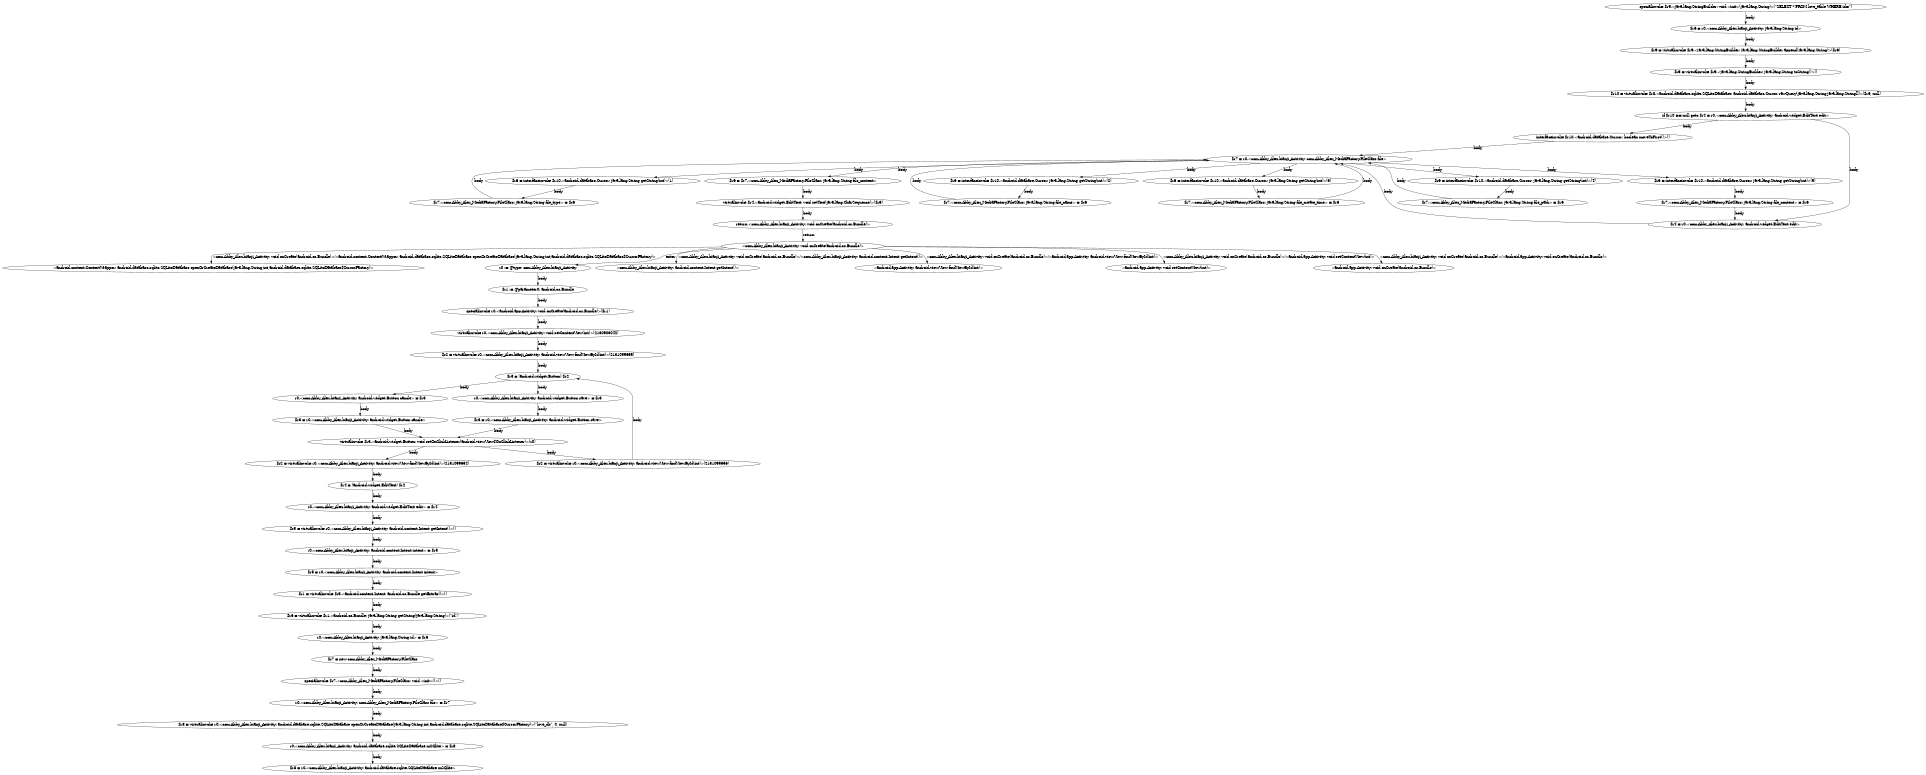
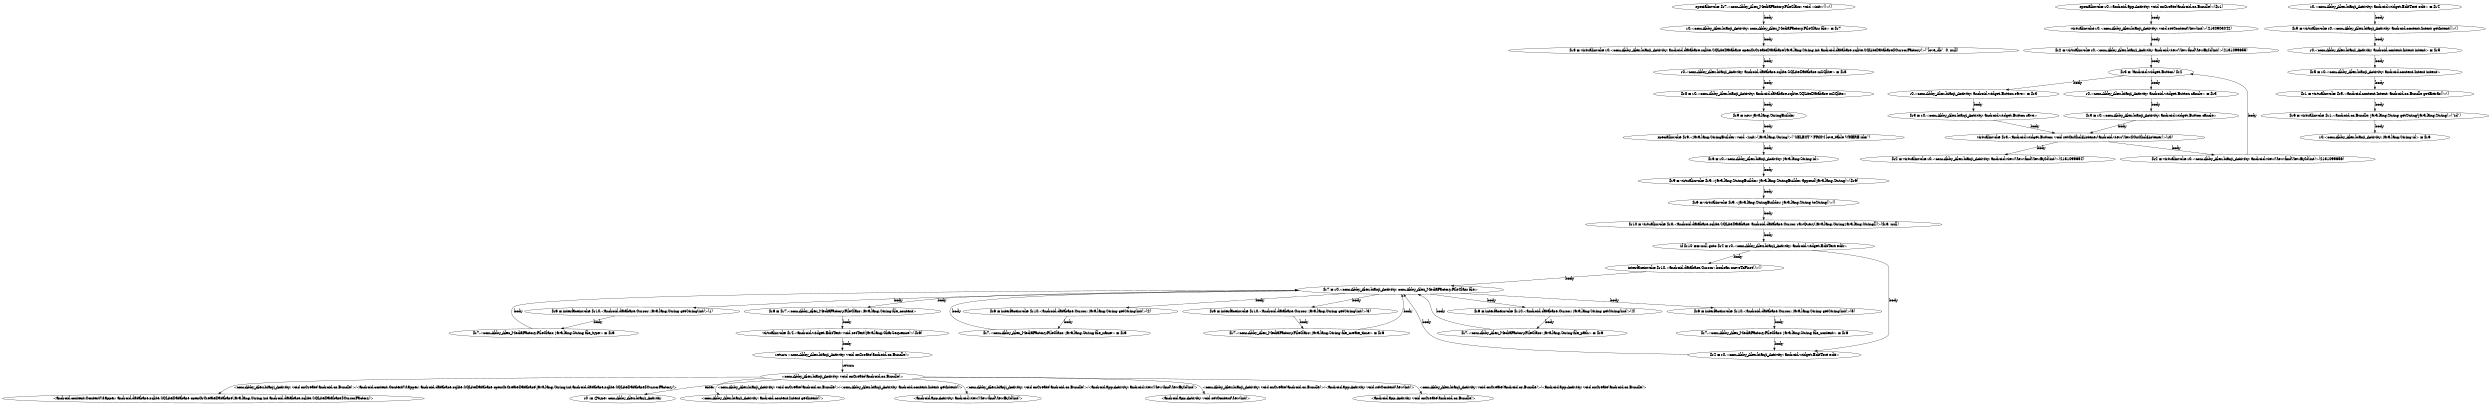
node "$r9 = new java.lang.StringBuilder": added
node "$r1 := @parameter0: android.os.Bundle": removed
node "$r4 = (android.widget.EditText) $r2": removed
node "$r7 = new com.Abby_Alex_MediaFactory.FileClass": removed
